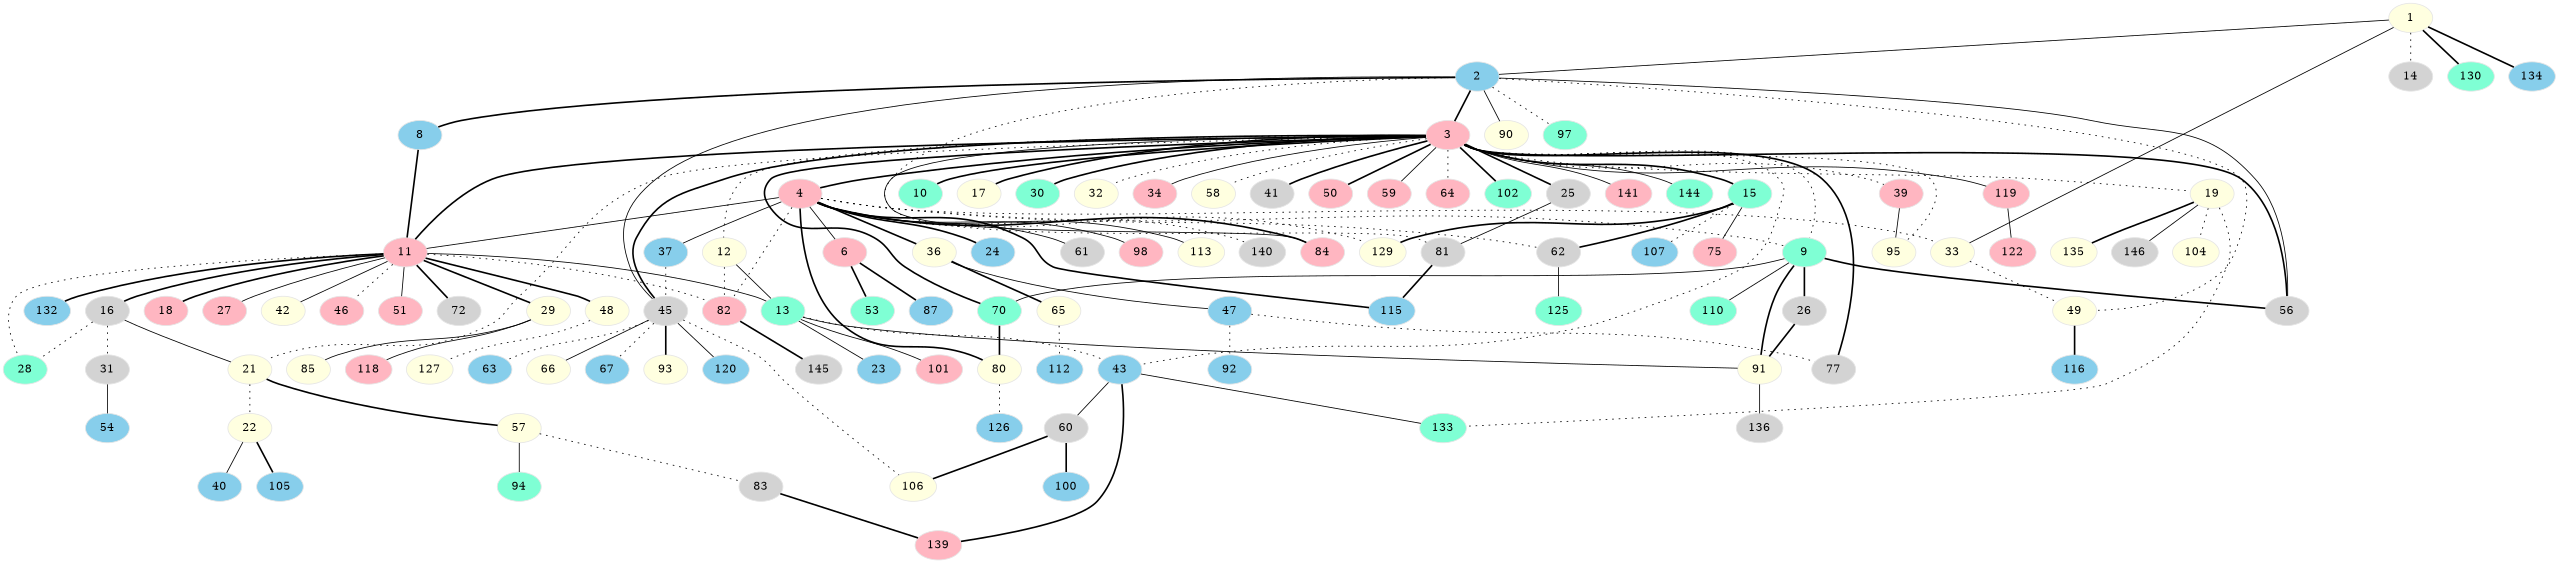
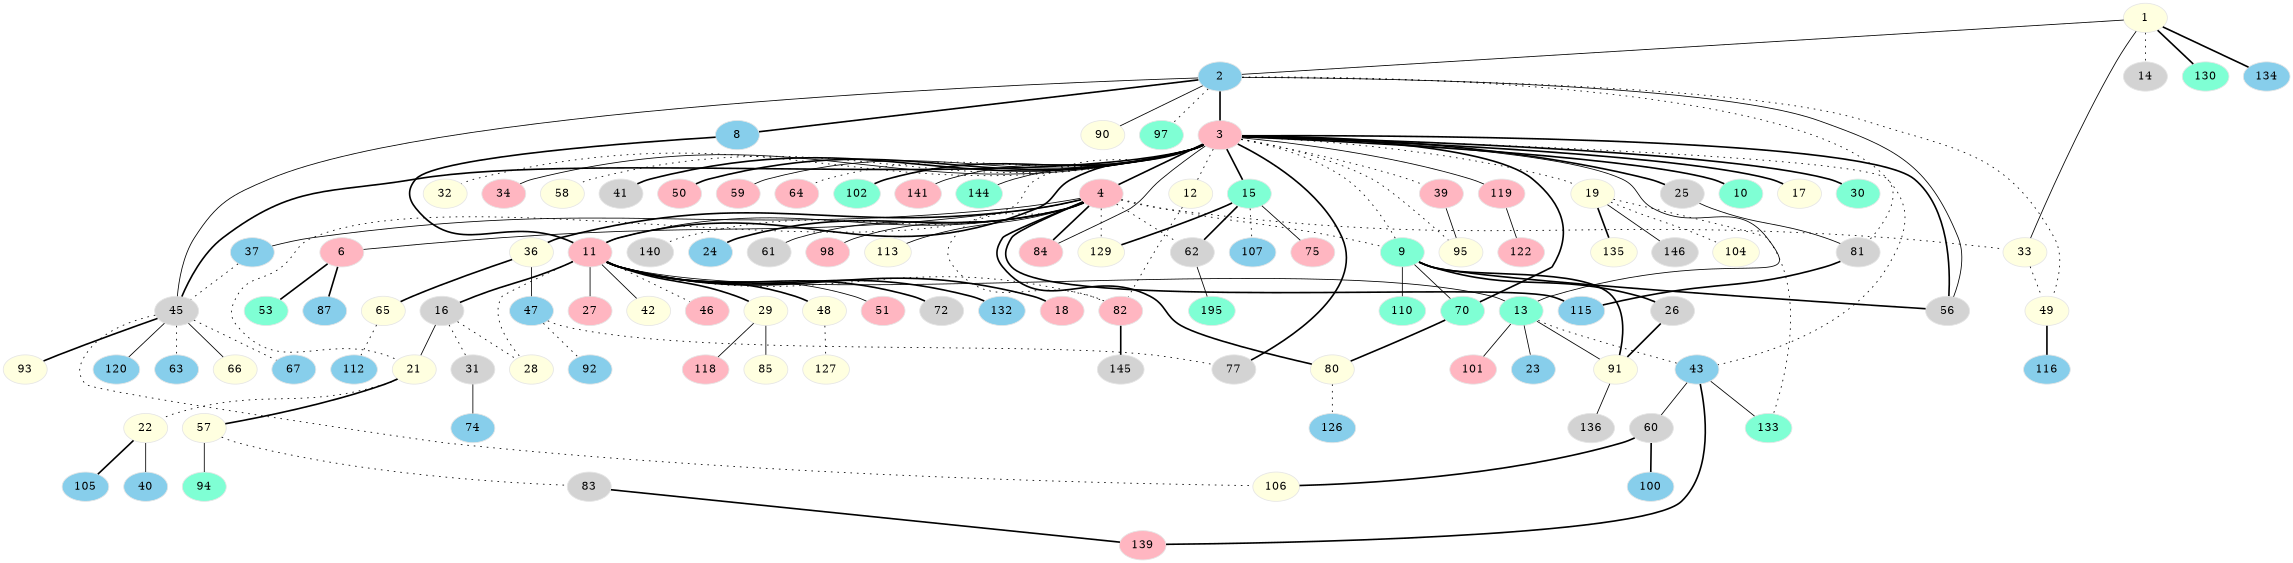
edge "12" -- "13": now "3" -- "13"
node "125": label "125" -> "195"
node "28": fillcolor aquamarine -> lightyellow
node "54": label "54" -> "74"
